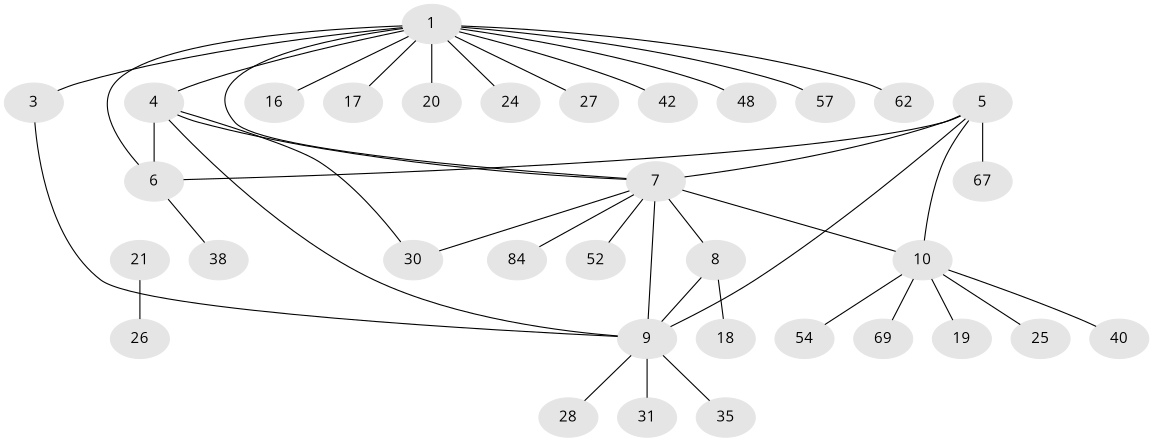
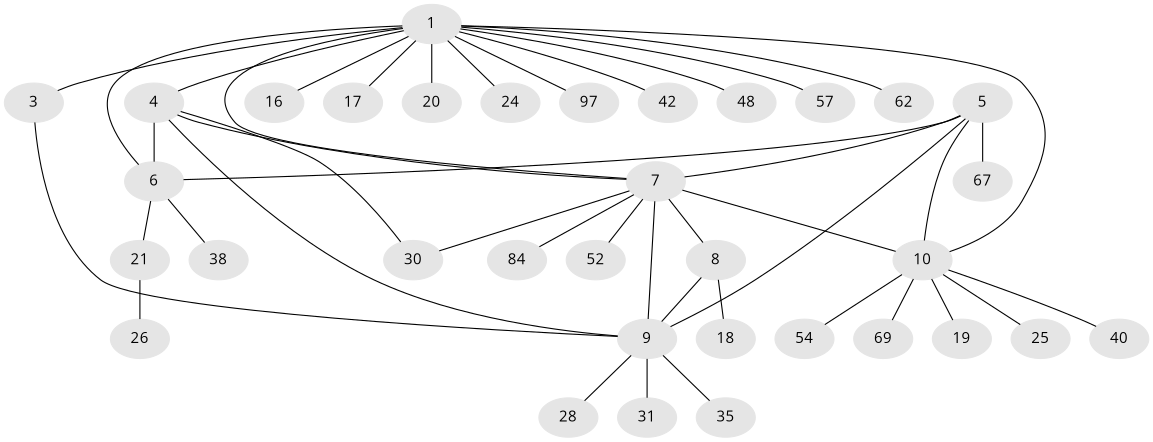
edge "1" -- "10": added
node "27": label "27" -> "97"
edge "6" -- "21": added
